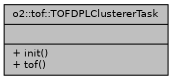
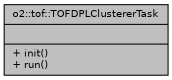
node "o2::tof::TOFDPLClustererTask": text "+ tof()" -> "+ run()"
